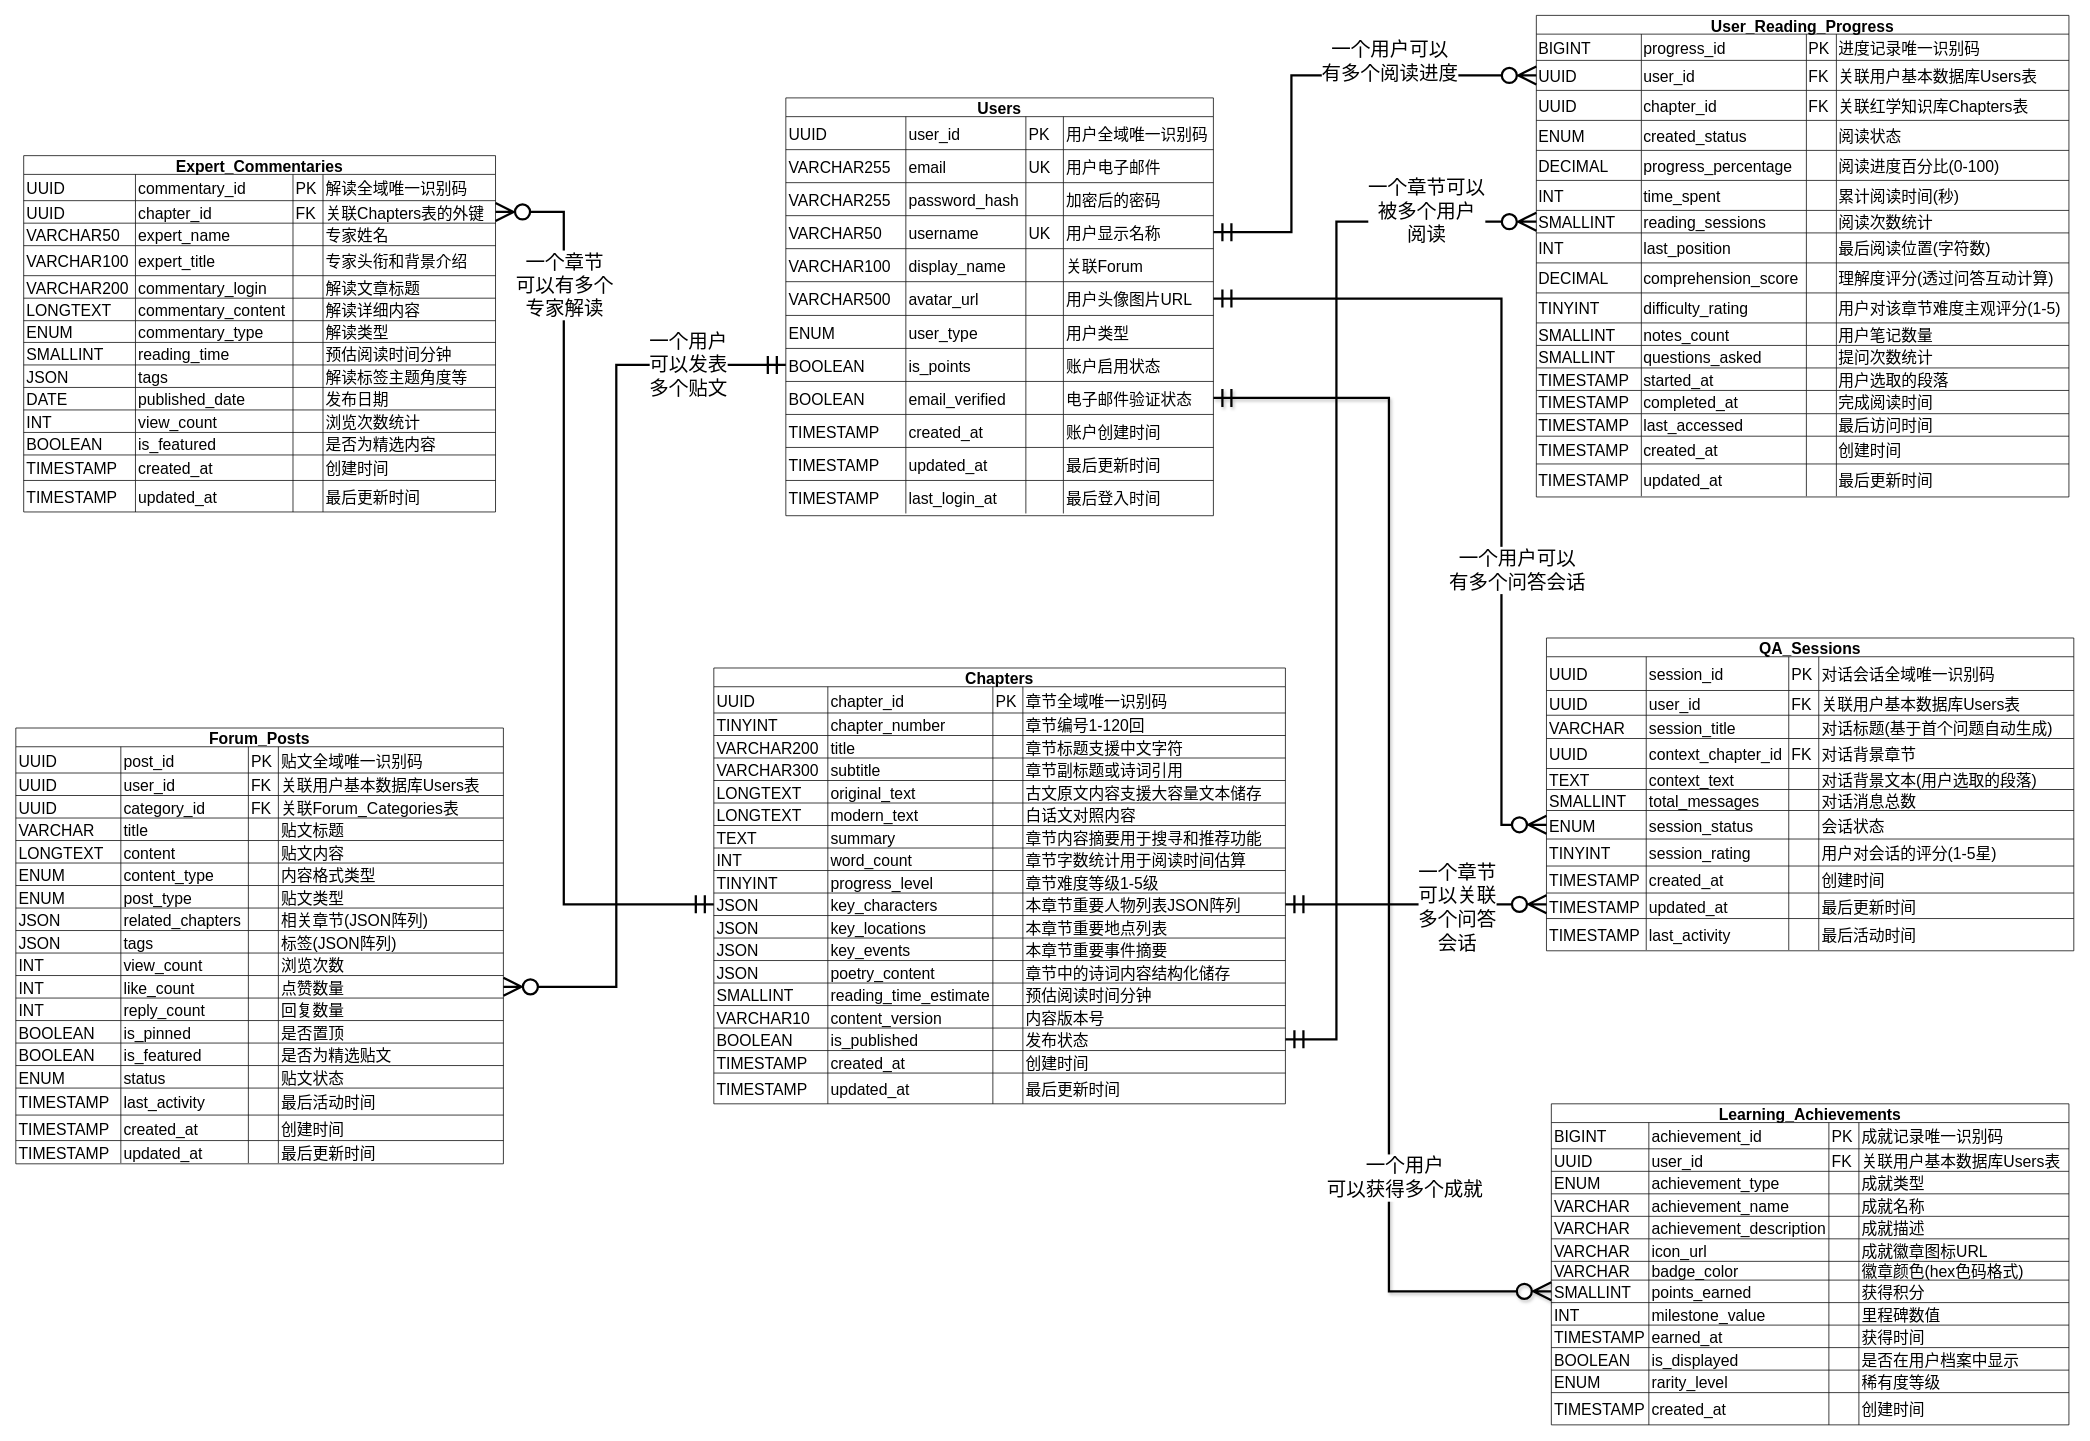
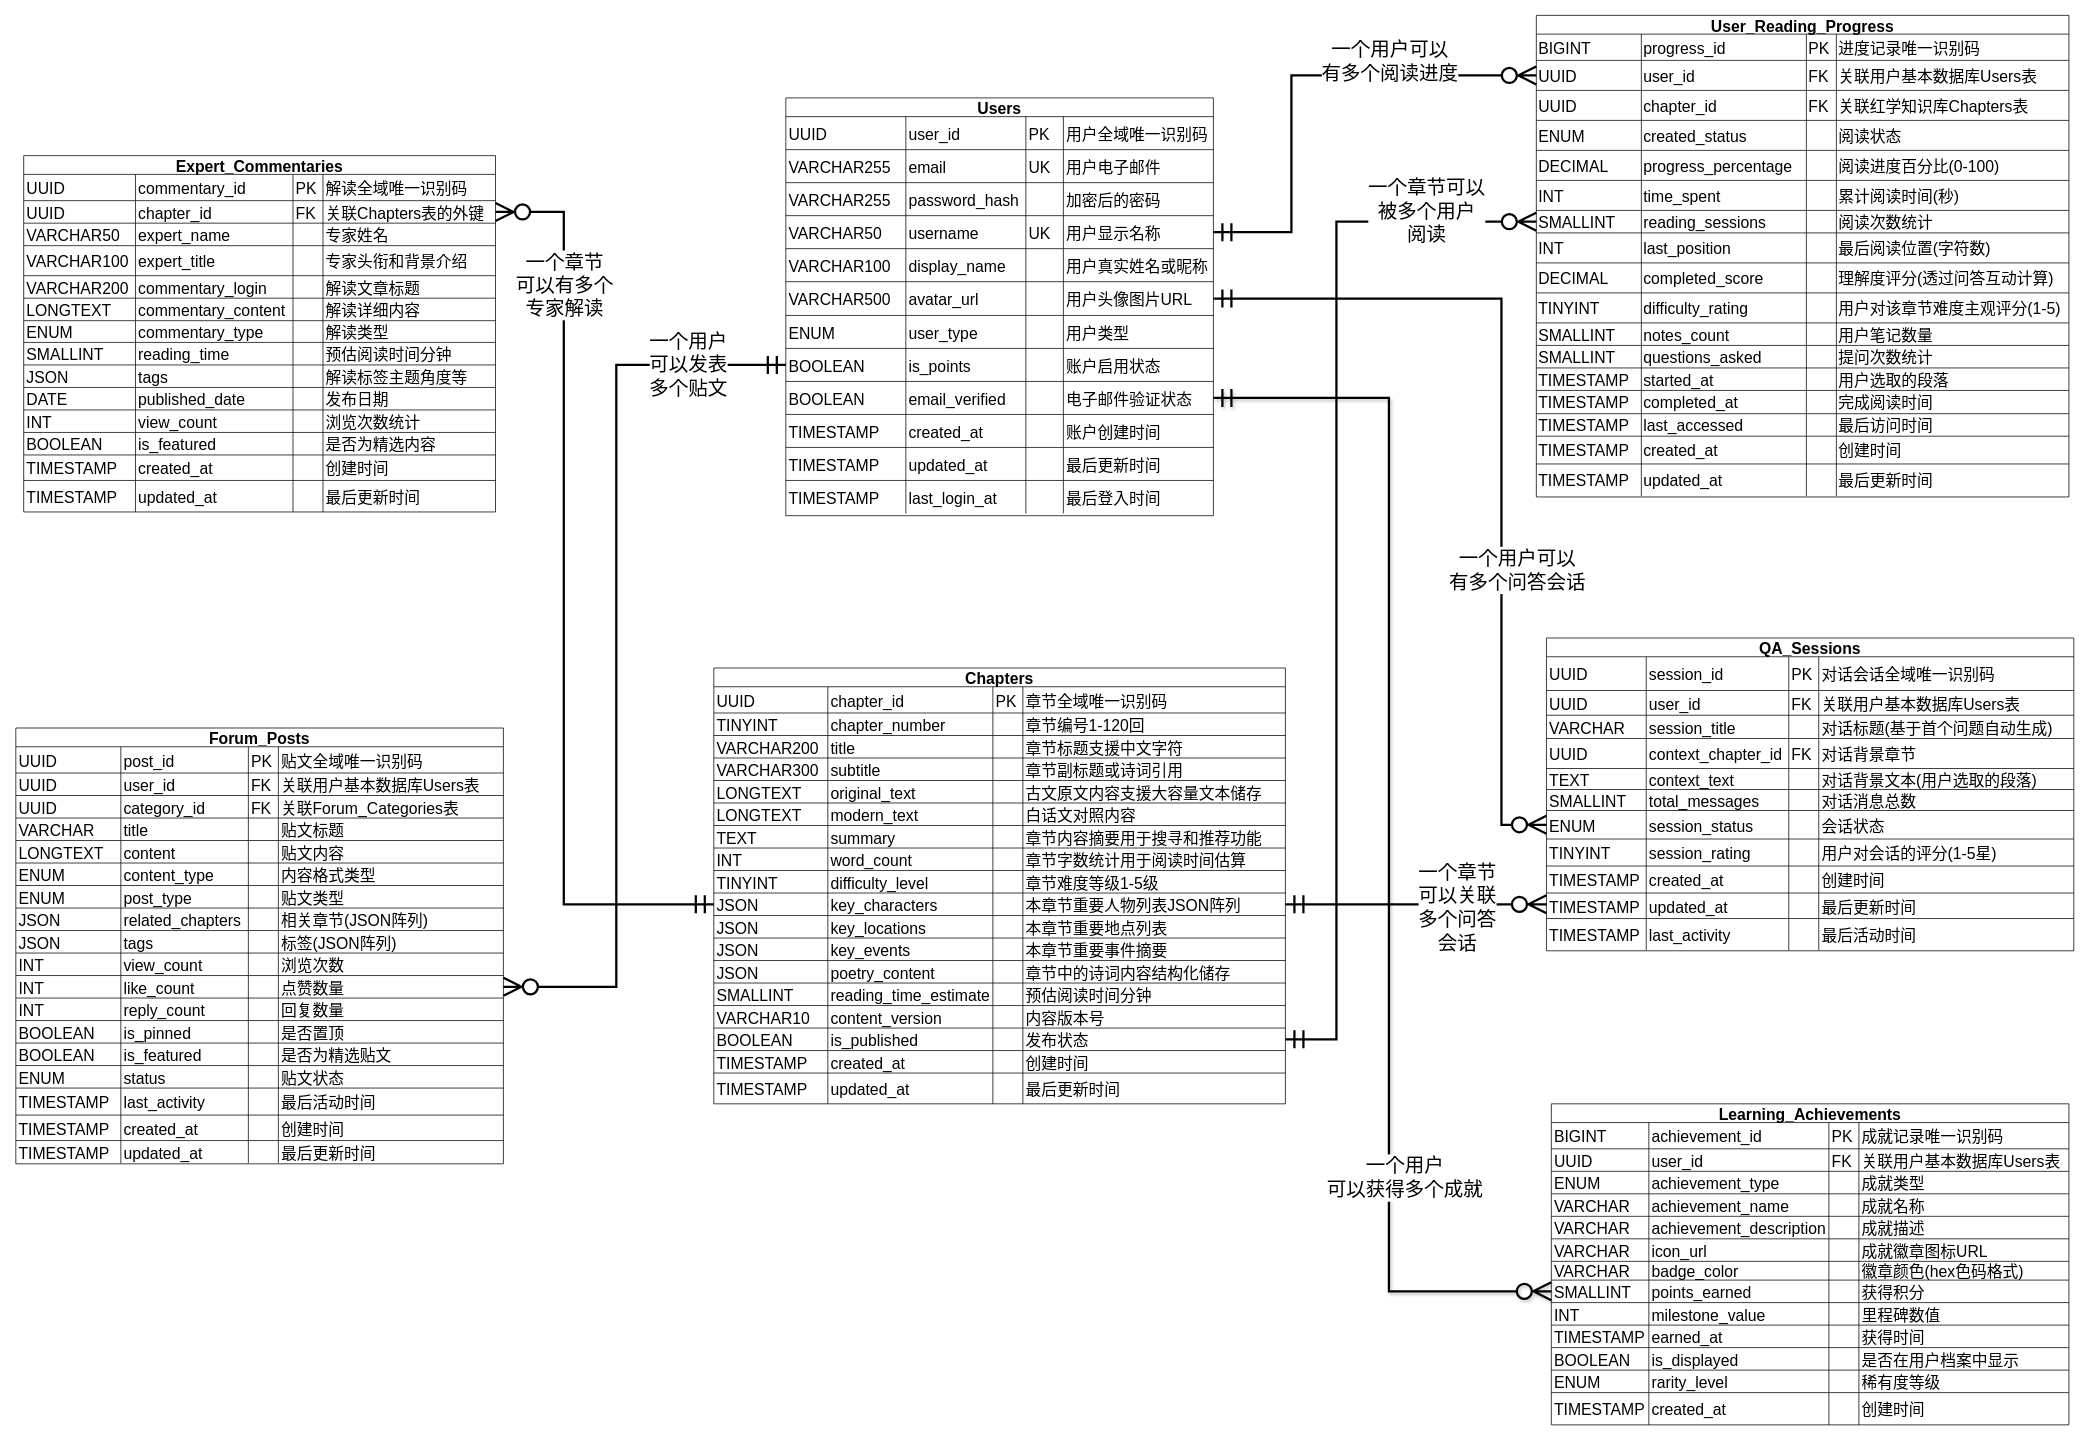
node "关联Forum": label "关联Forum" -> "用户真实姓名或昵称"
node "comprehension_score": label "comprehension_score" -> "completed_score"
node "progress_level": label "progress_level" -> "difficulty_level"
